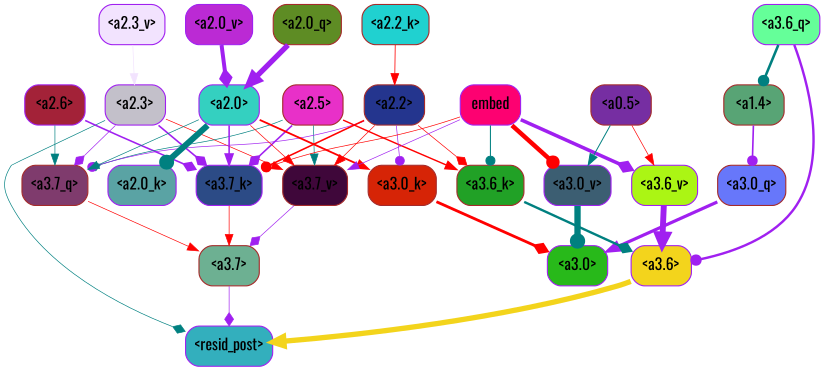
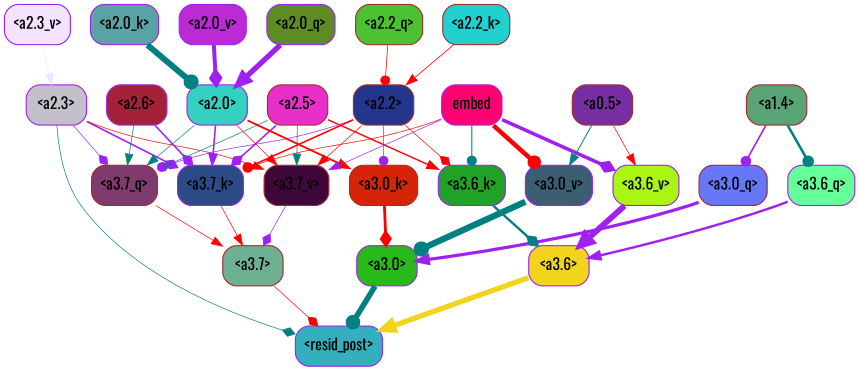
node "<a2.0_q>": color brown -> purple
node "<a2.2_q>": added
edge "<a3.6_q>" -> "<a1.4>": reversed
edge "<a2.0>" -> "<a2.0_k>": reversed
edge "<a3.6_q>" -> "<a3.6>": arrowhead dot -> normal
node "<a3.6_k>": color brown -> purple
edge "<a3.7>" -> "<resid_post>": color purple -> red
edge "<a3.0>" -> "<resid_post>": added
